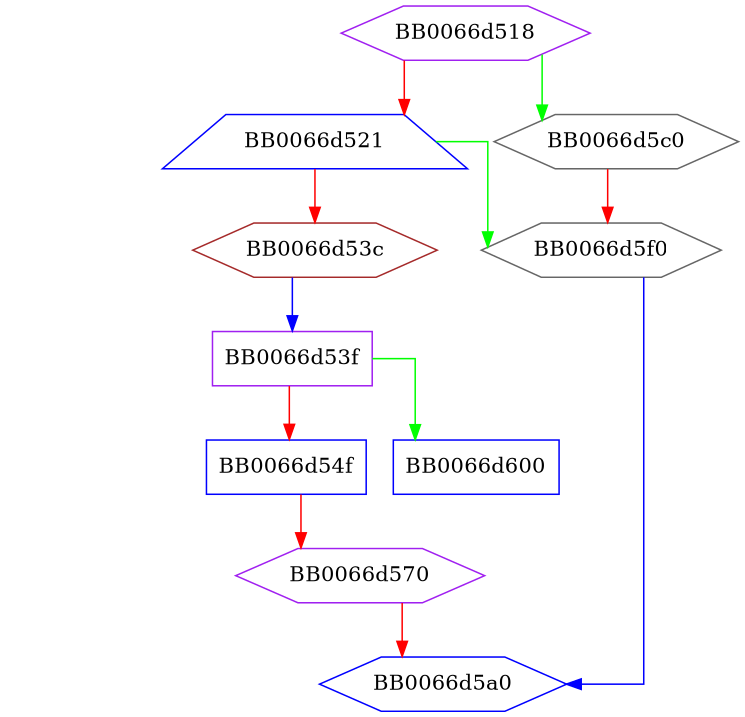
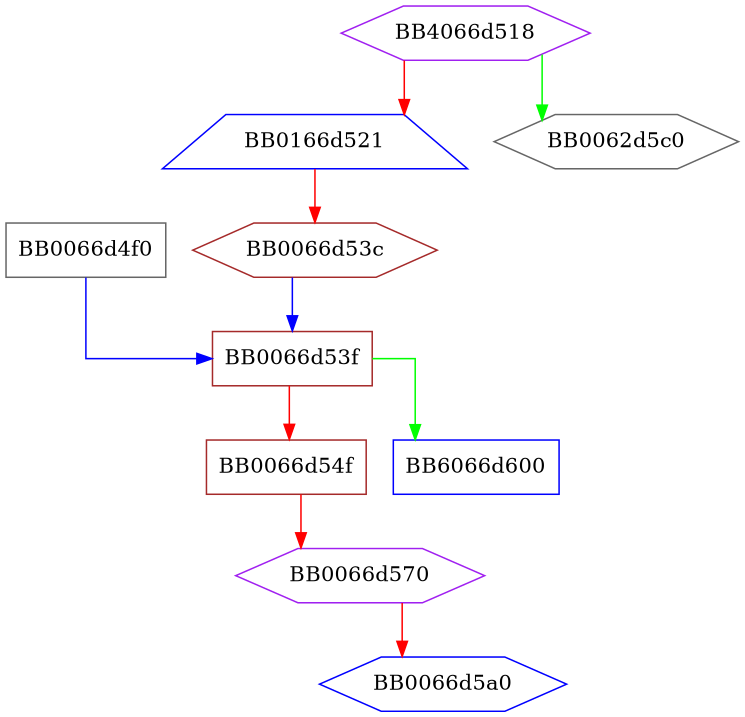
node "BB0066d518": label "BB0066d518" -> "BB4066d518"
node "BB0066d521": label "BB0066d521" -> "BB0166d521"
node "BB0066d5c0": label "BB0066d5c0" -> "BB0062d5c0"
node "BB0066d4f0": added
node "BB0066d5f0": removed
node "BB0066d53f": color purple -> brown
node "BB0066d54f": color blue -> brown
node "BB0066d600": label "BB0066d600" -> "BB6066d600"
